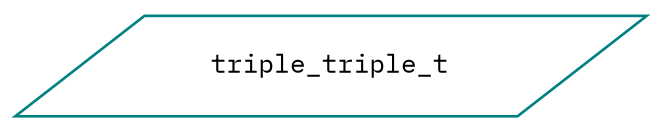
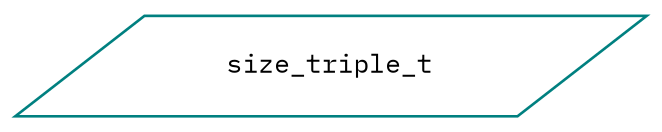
node "triple_triple_t": label "triple_triple_t" -> "size_triple_t"
